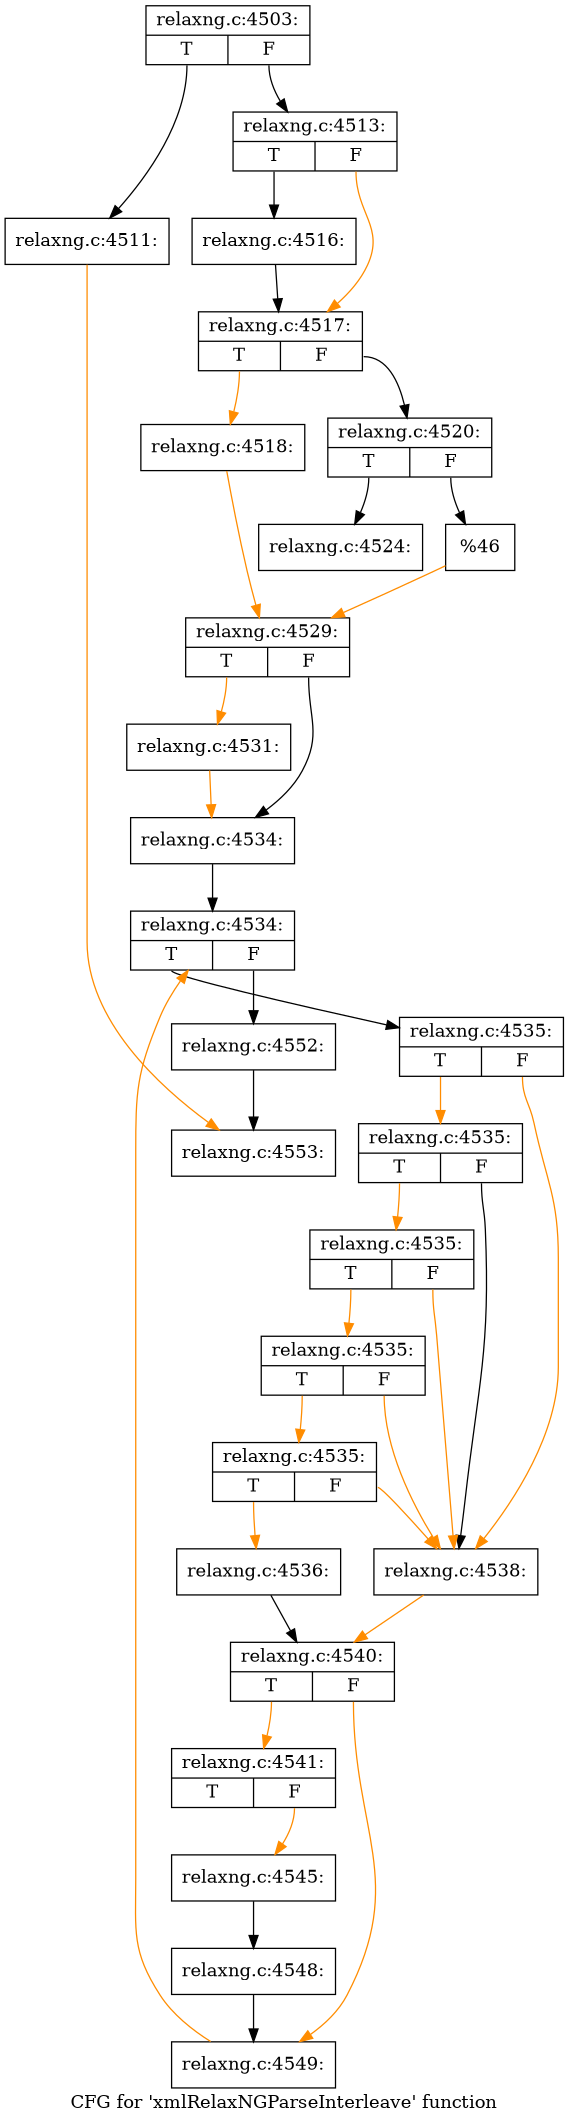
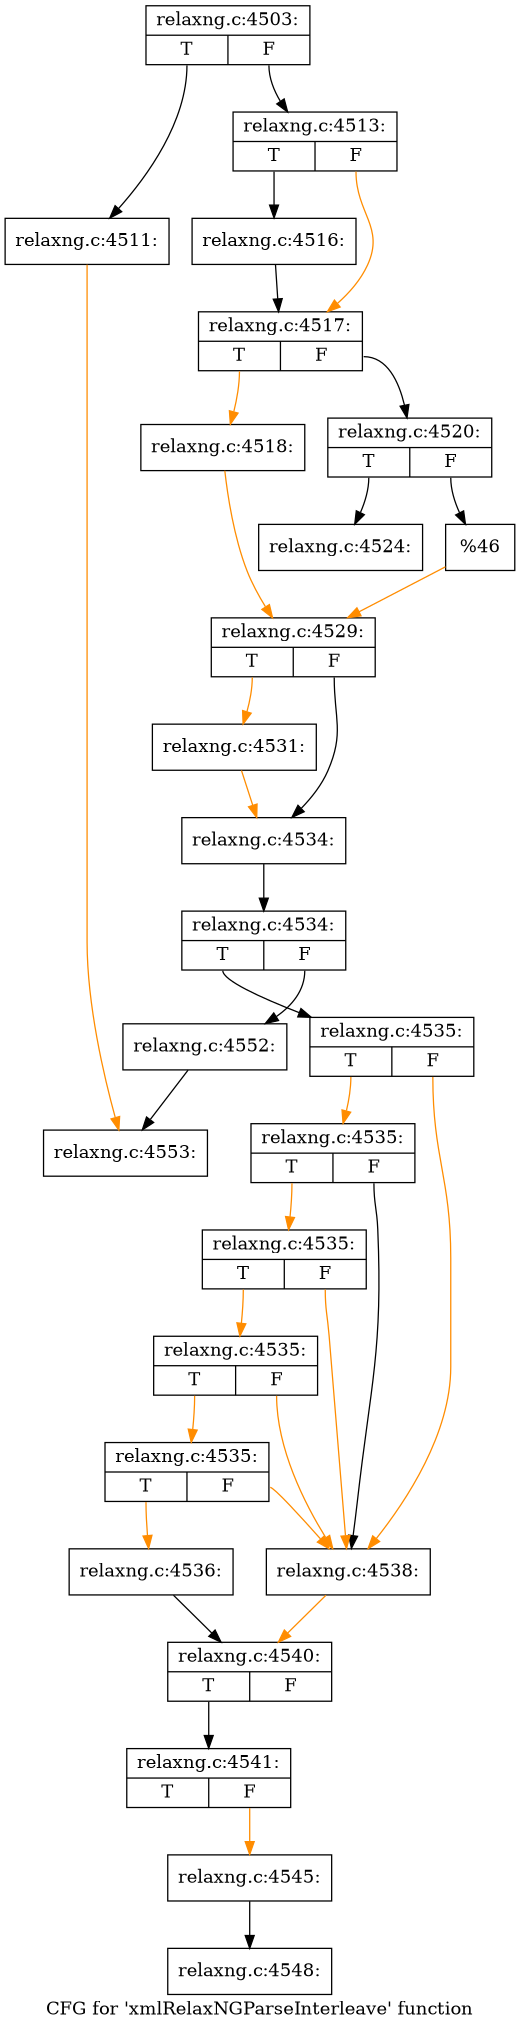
edge "relaxng.c:4540:" -> "relaxng.c:4541:": color darkorange -> black
node "relaxng.c:4549:": removed
